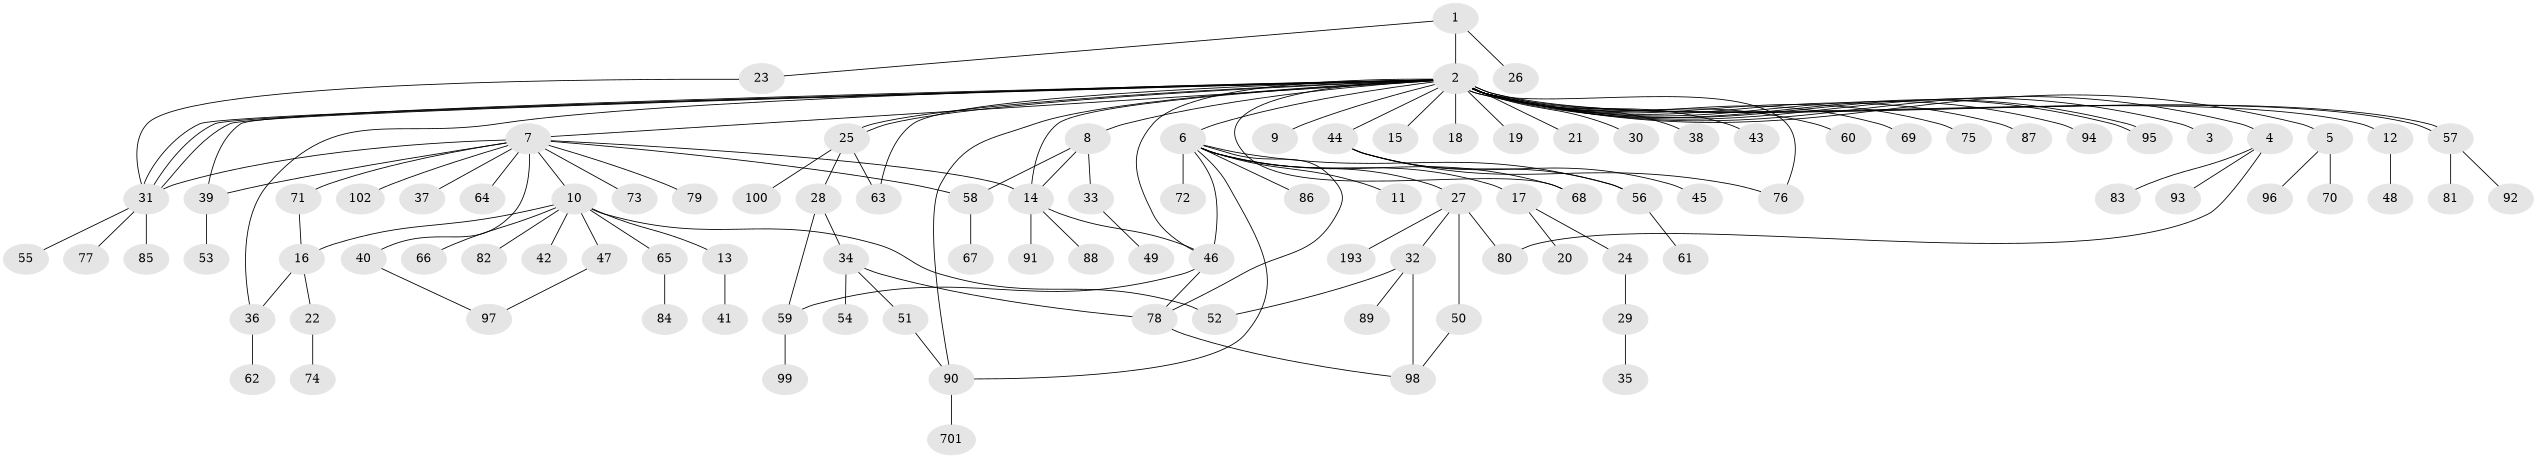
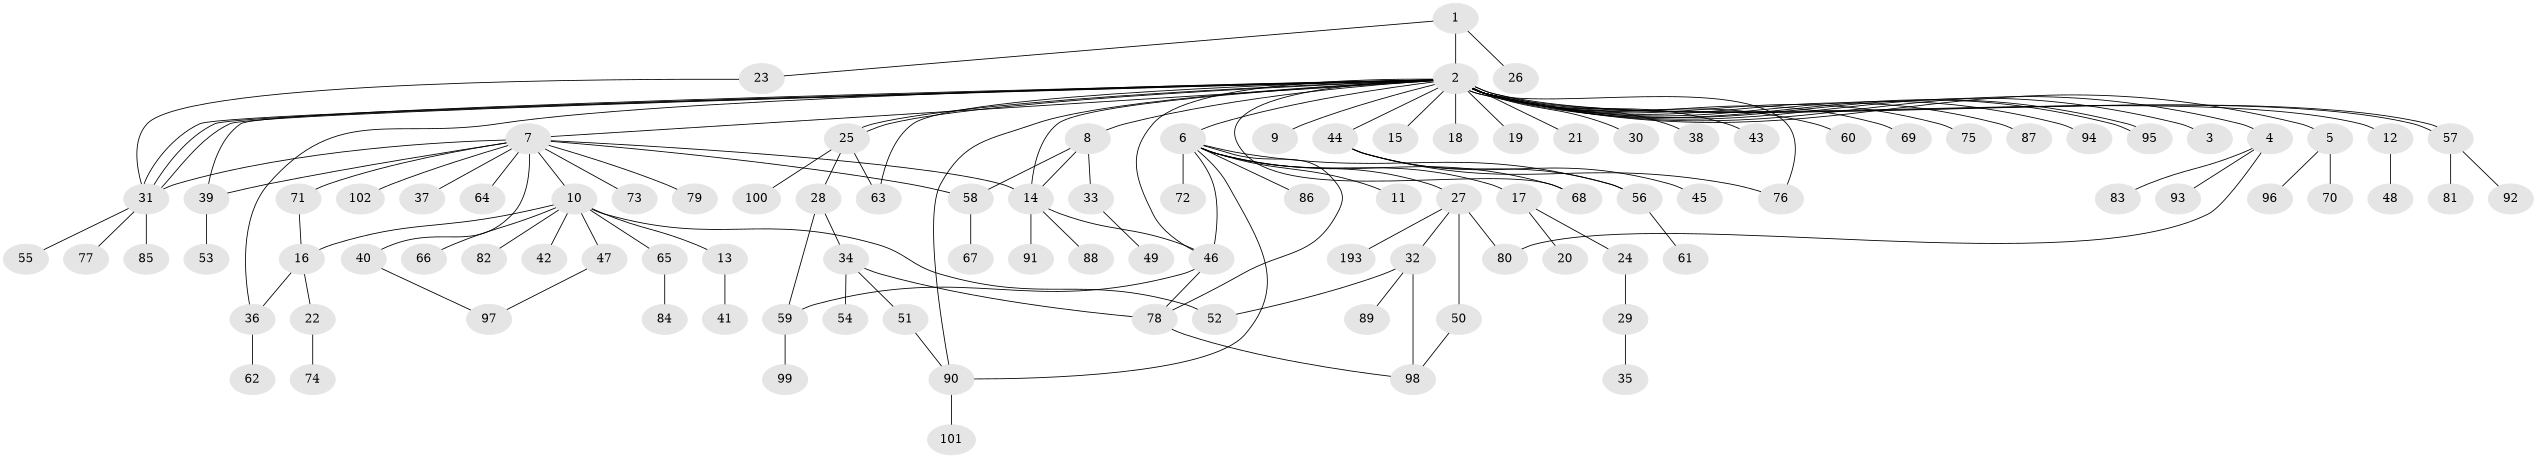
node "701": label "701" -> "101"
